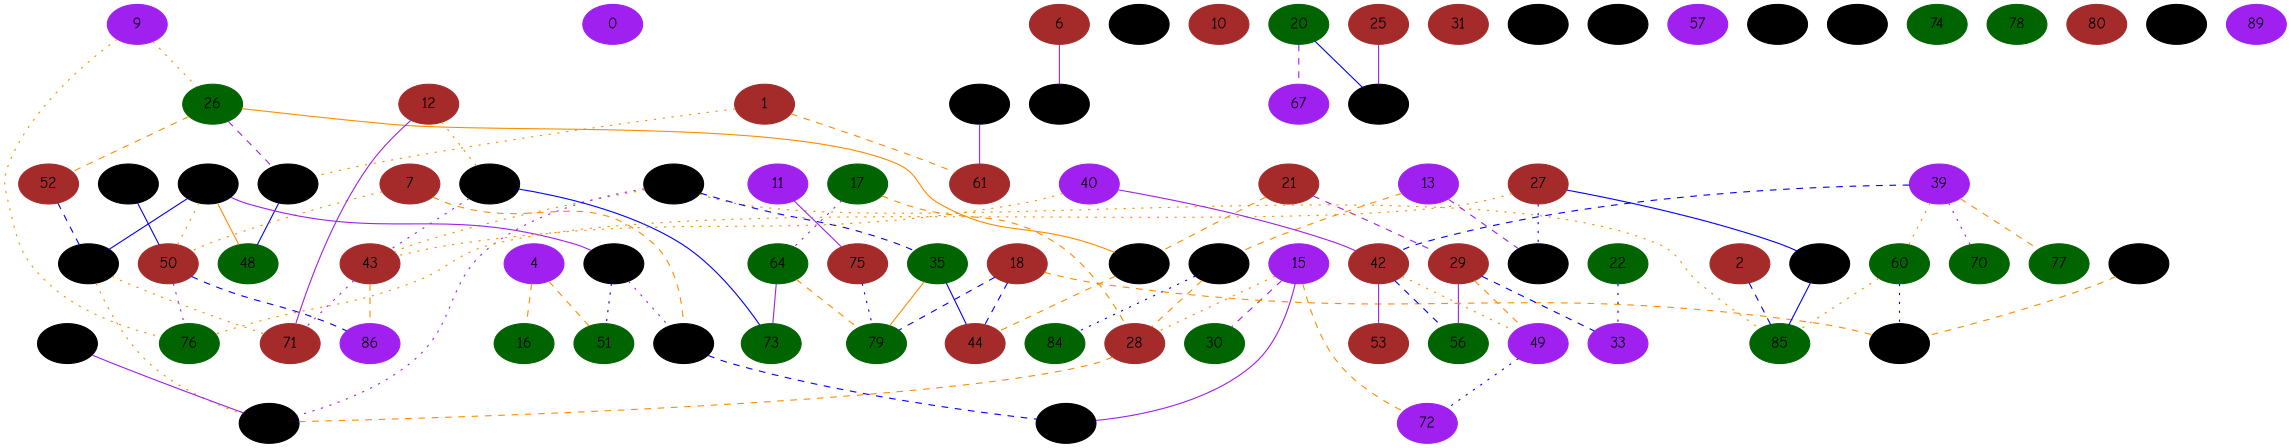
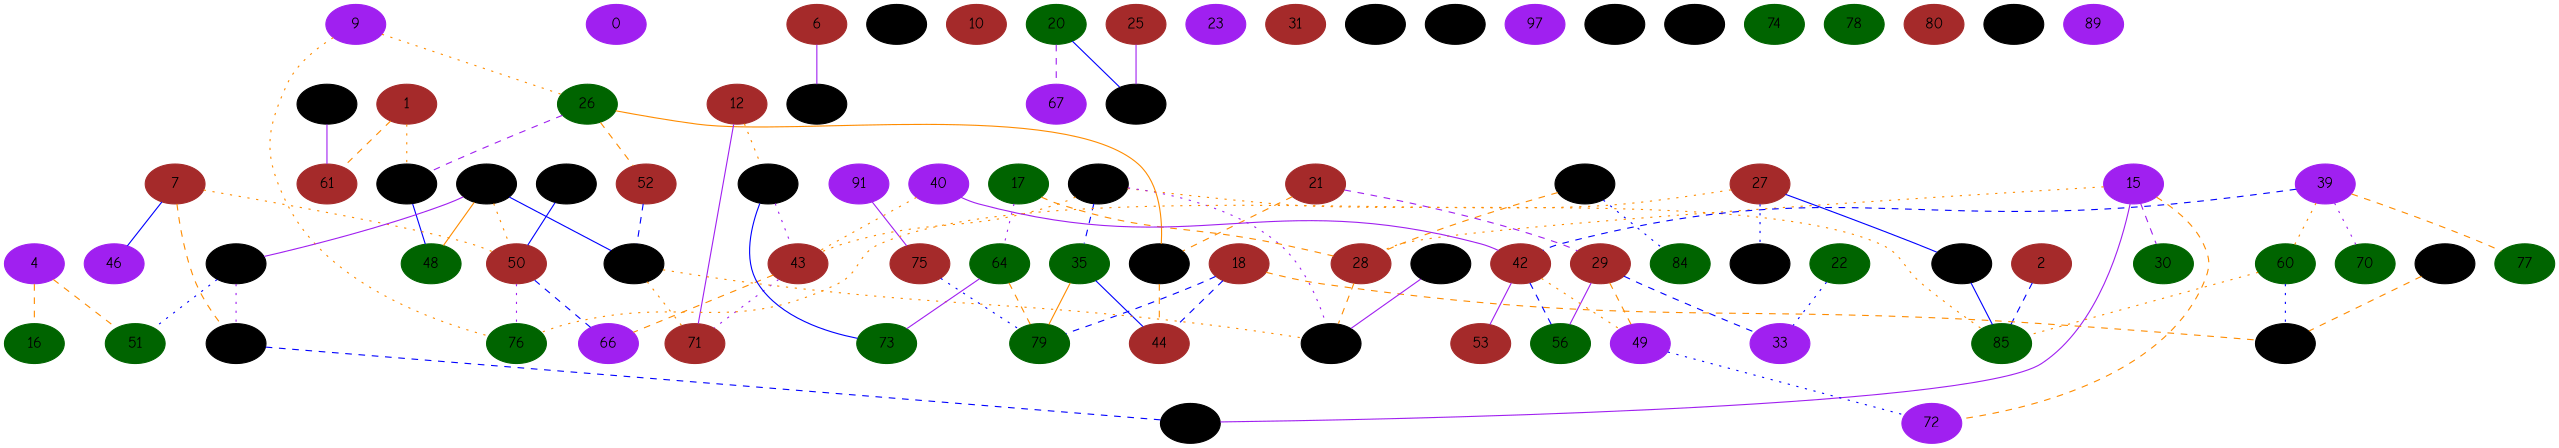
node "23": added
node "57": label "57" -> "97"
node "11": label "11" -> "91"
node "13": removed
node "46": added
node "86": label "86" -> "66"
